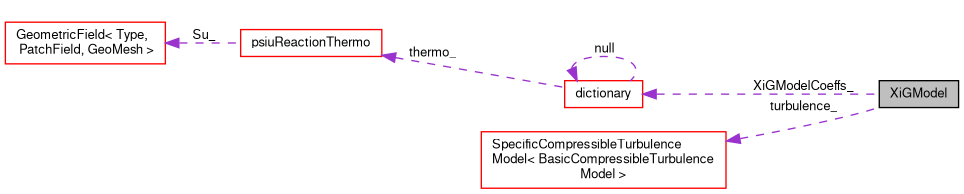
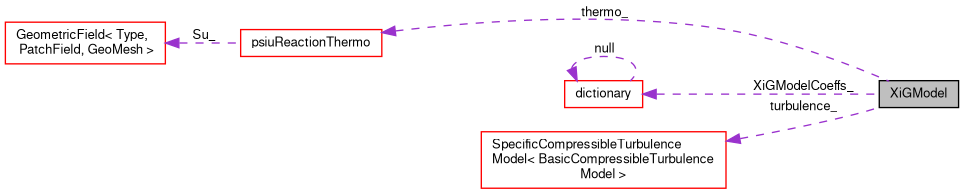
edge "dictionary" -> "psiuReactionThermo": now "XiGModel" -> "psiuReactionThermo"
